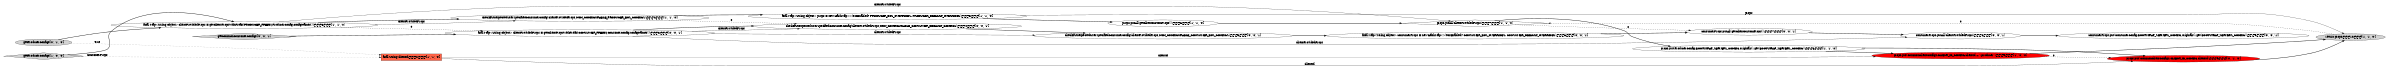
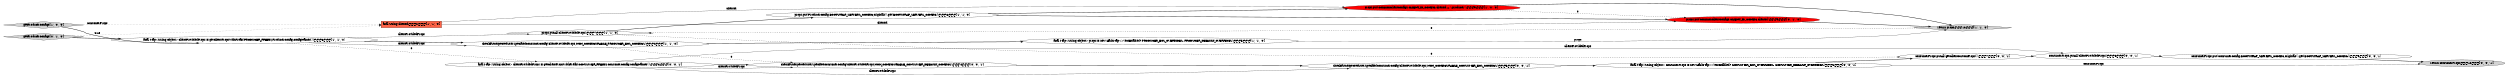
node "props.putAll(getClientCustomProps())@@@6@@@['1', '1', '0']": removed
node "getCommonConsumerConfigs['0', '0', '1']": removed
node "return props@@@10@@@['1', '1', '0']": shape ellipse -> diamond
node "getProducerConfigs['0', '1', '0']": shape ellipse -> diamond
node "return consumerProps@@@10@@@['0', '0', '1']": added
